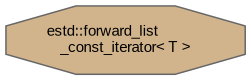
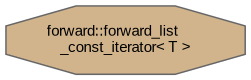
node "estd::forward_list _const_iterator< T >": label "estd::forward_list _const_iterator< T >" -> "forward::forward_list _const_iterator< T >"
